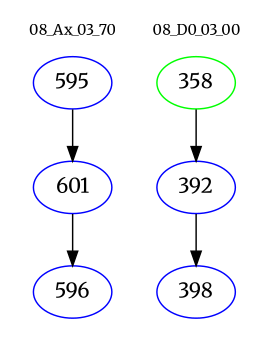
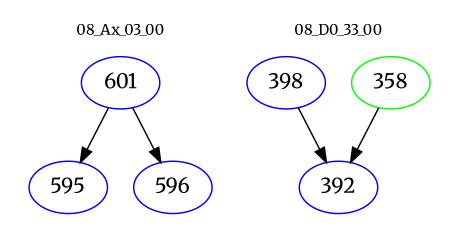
cluster "08_Ax_03_70": label "08_Ax_03_70" -> "08_Ax_03_00"
cluster "08_D0_03_00": label "08_D0_03_00" -> "08_D0_33_00"
edge "595" -> "601": reversed
edge "392" -> "398": reversed
